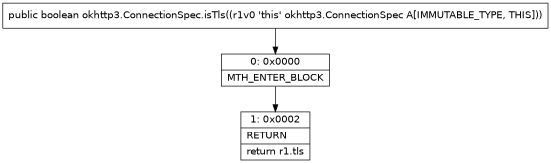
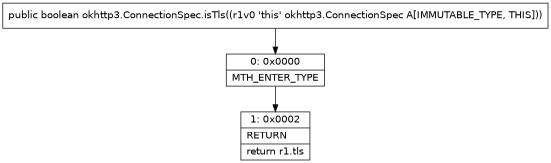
node "0: 0x0000": text "MTH_ENTER_BLOCK" -> "MTH_ENTER_TYPE"
